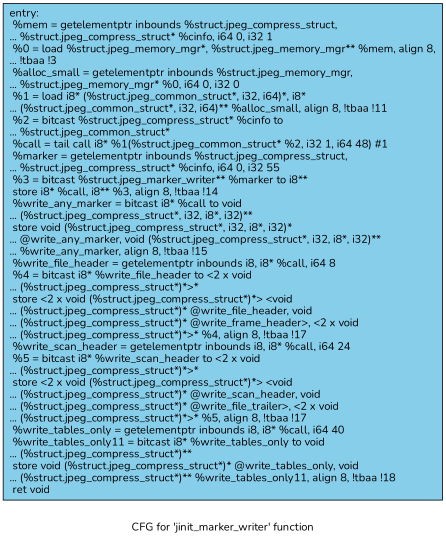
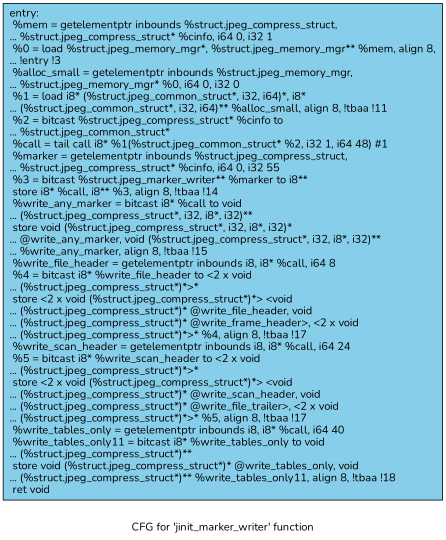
node "entry:": text "... !tbaa !3" -> "... !entry !3"
